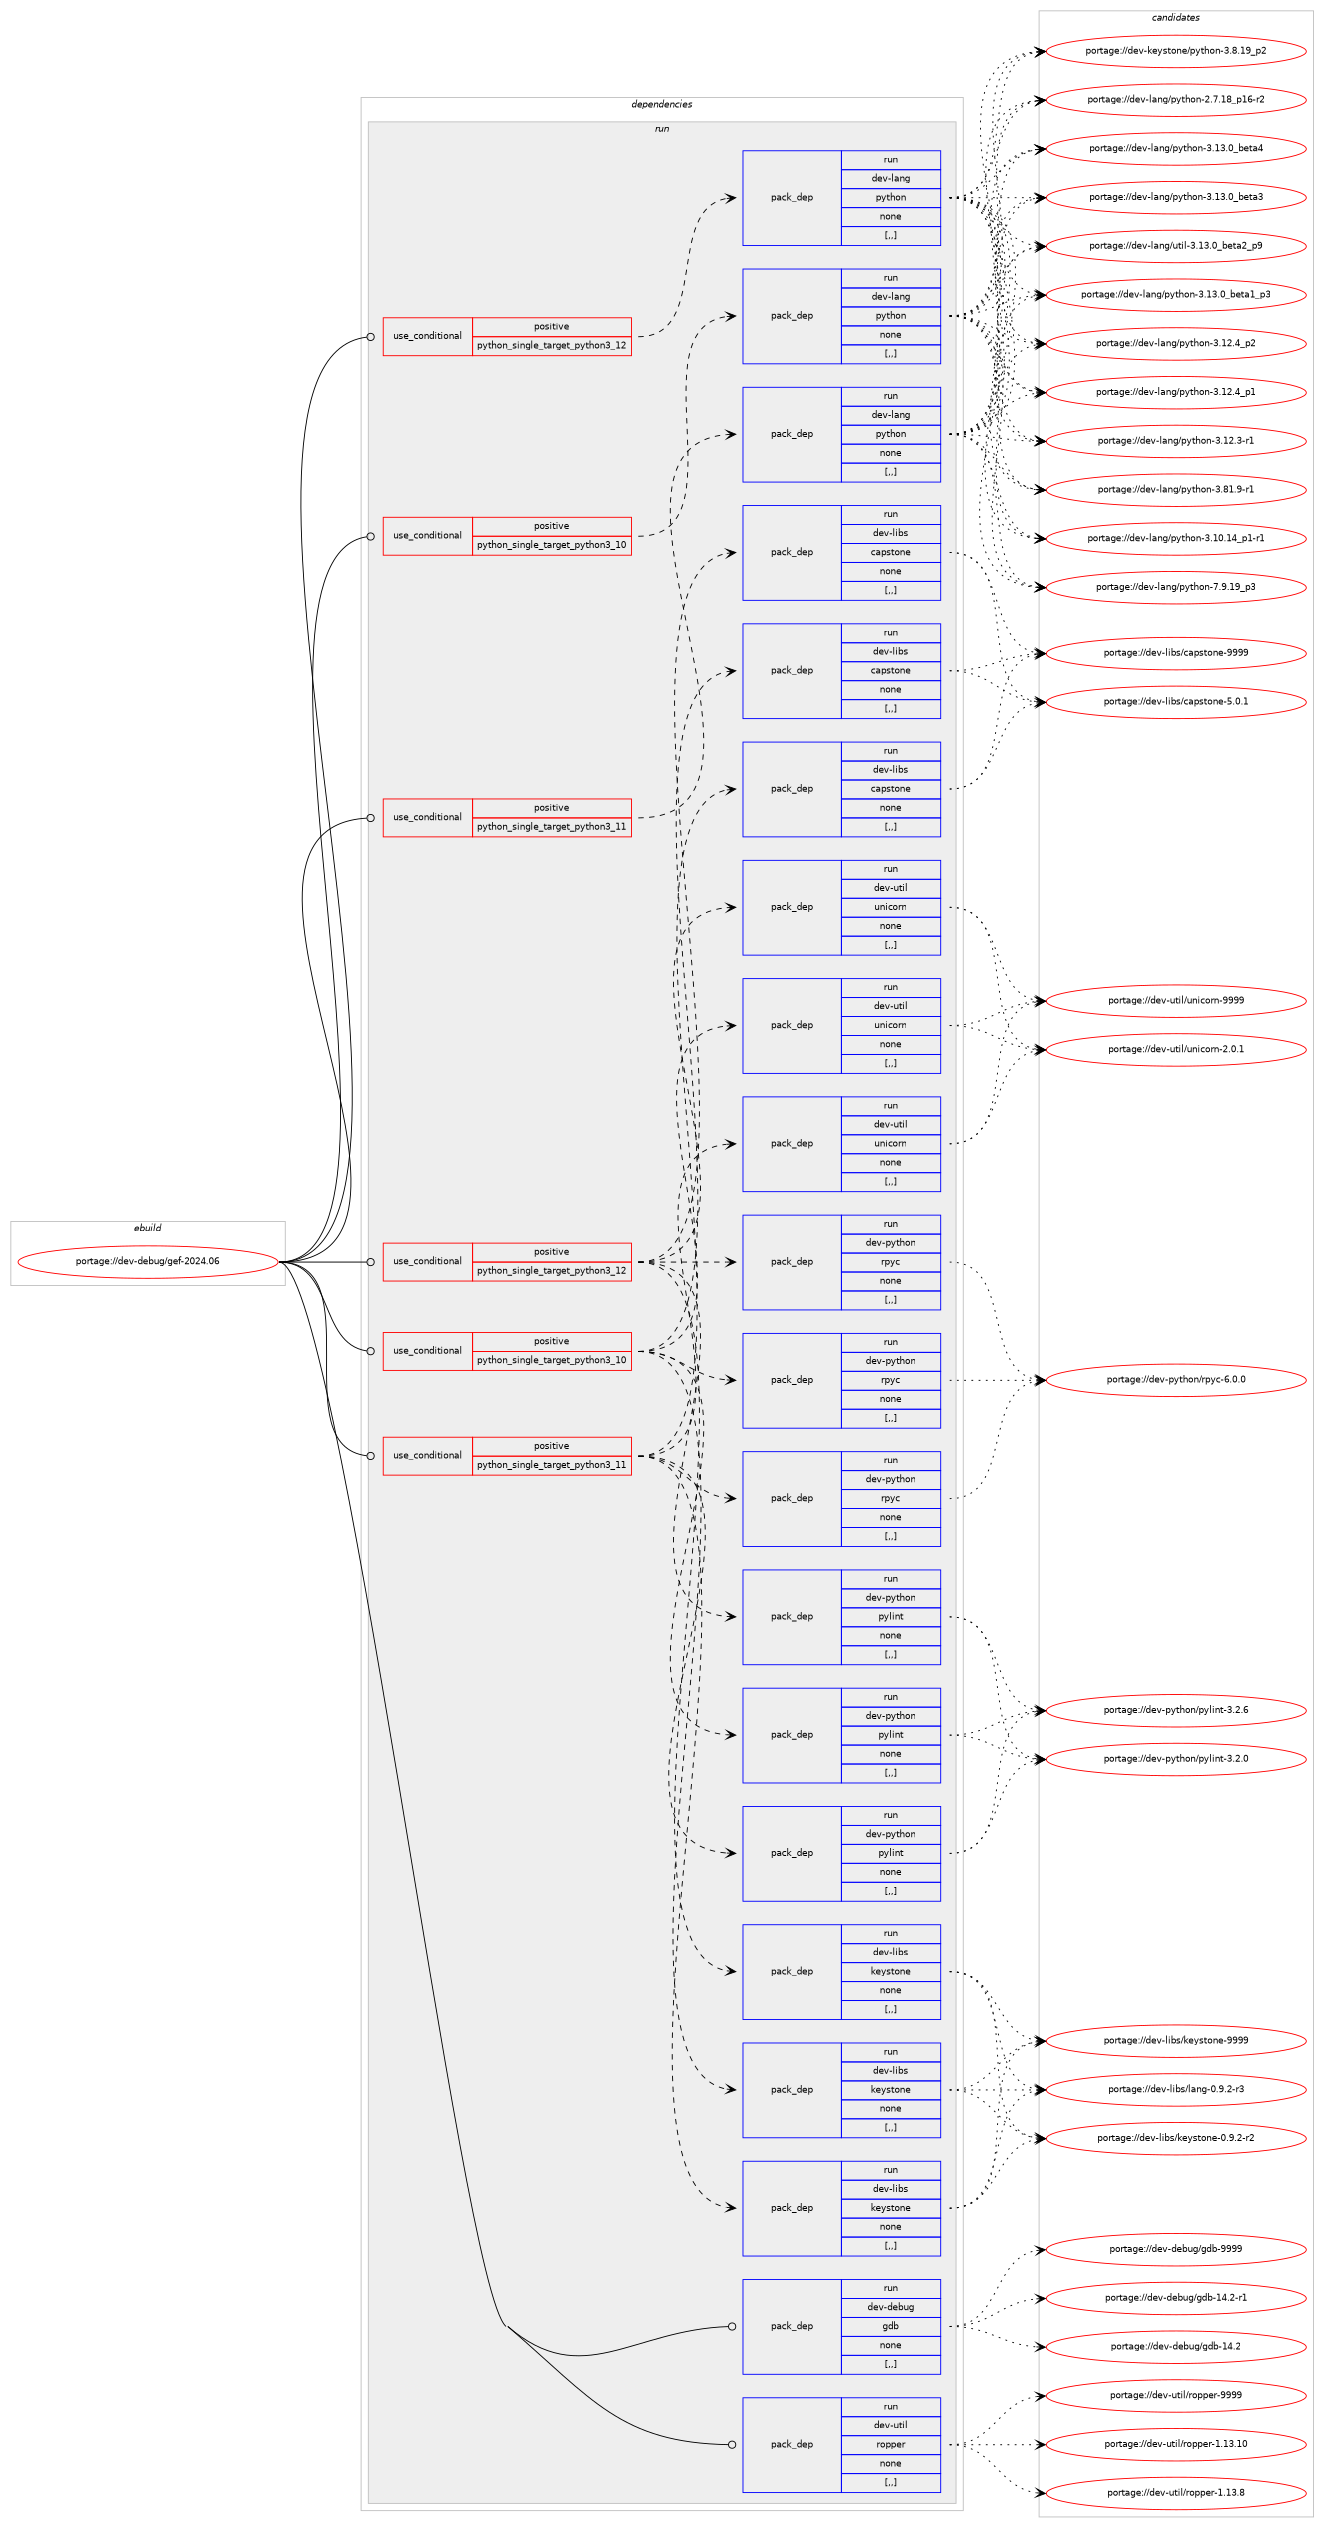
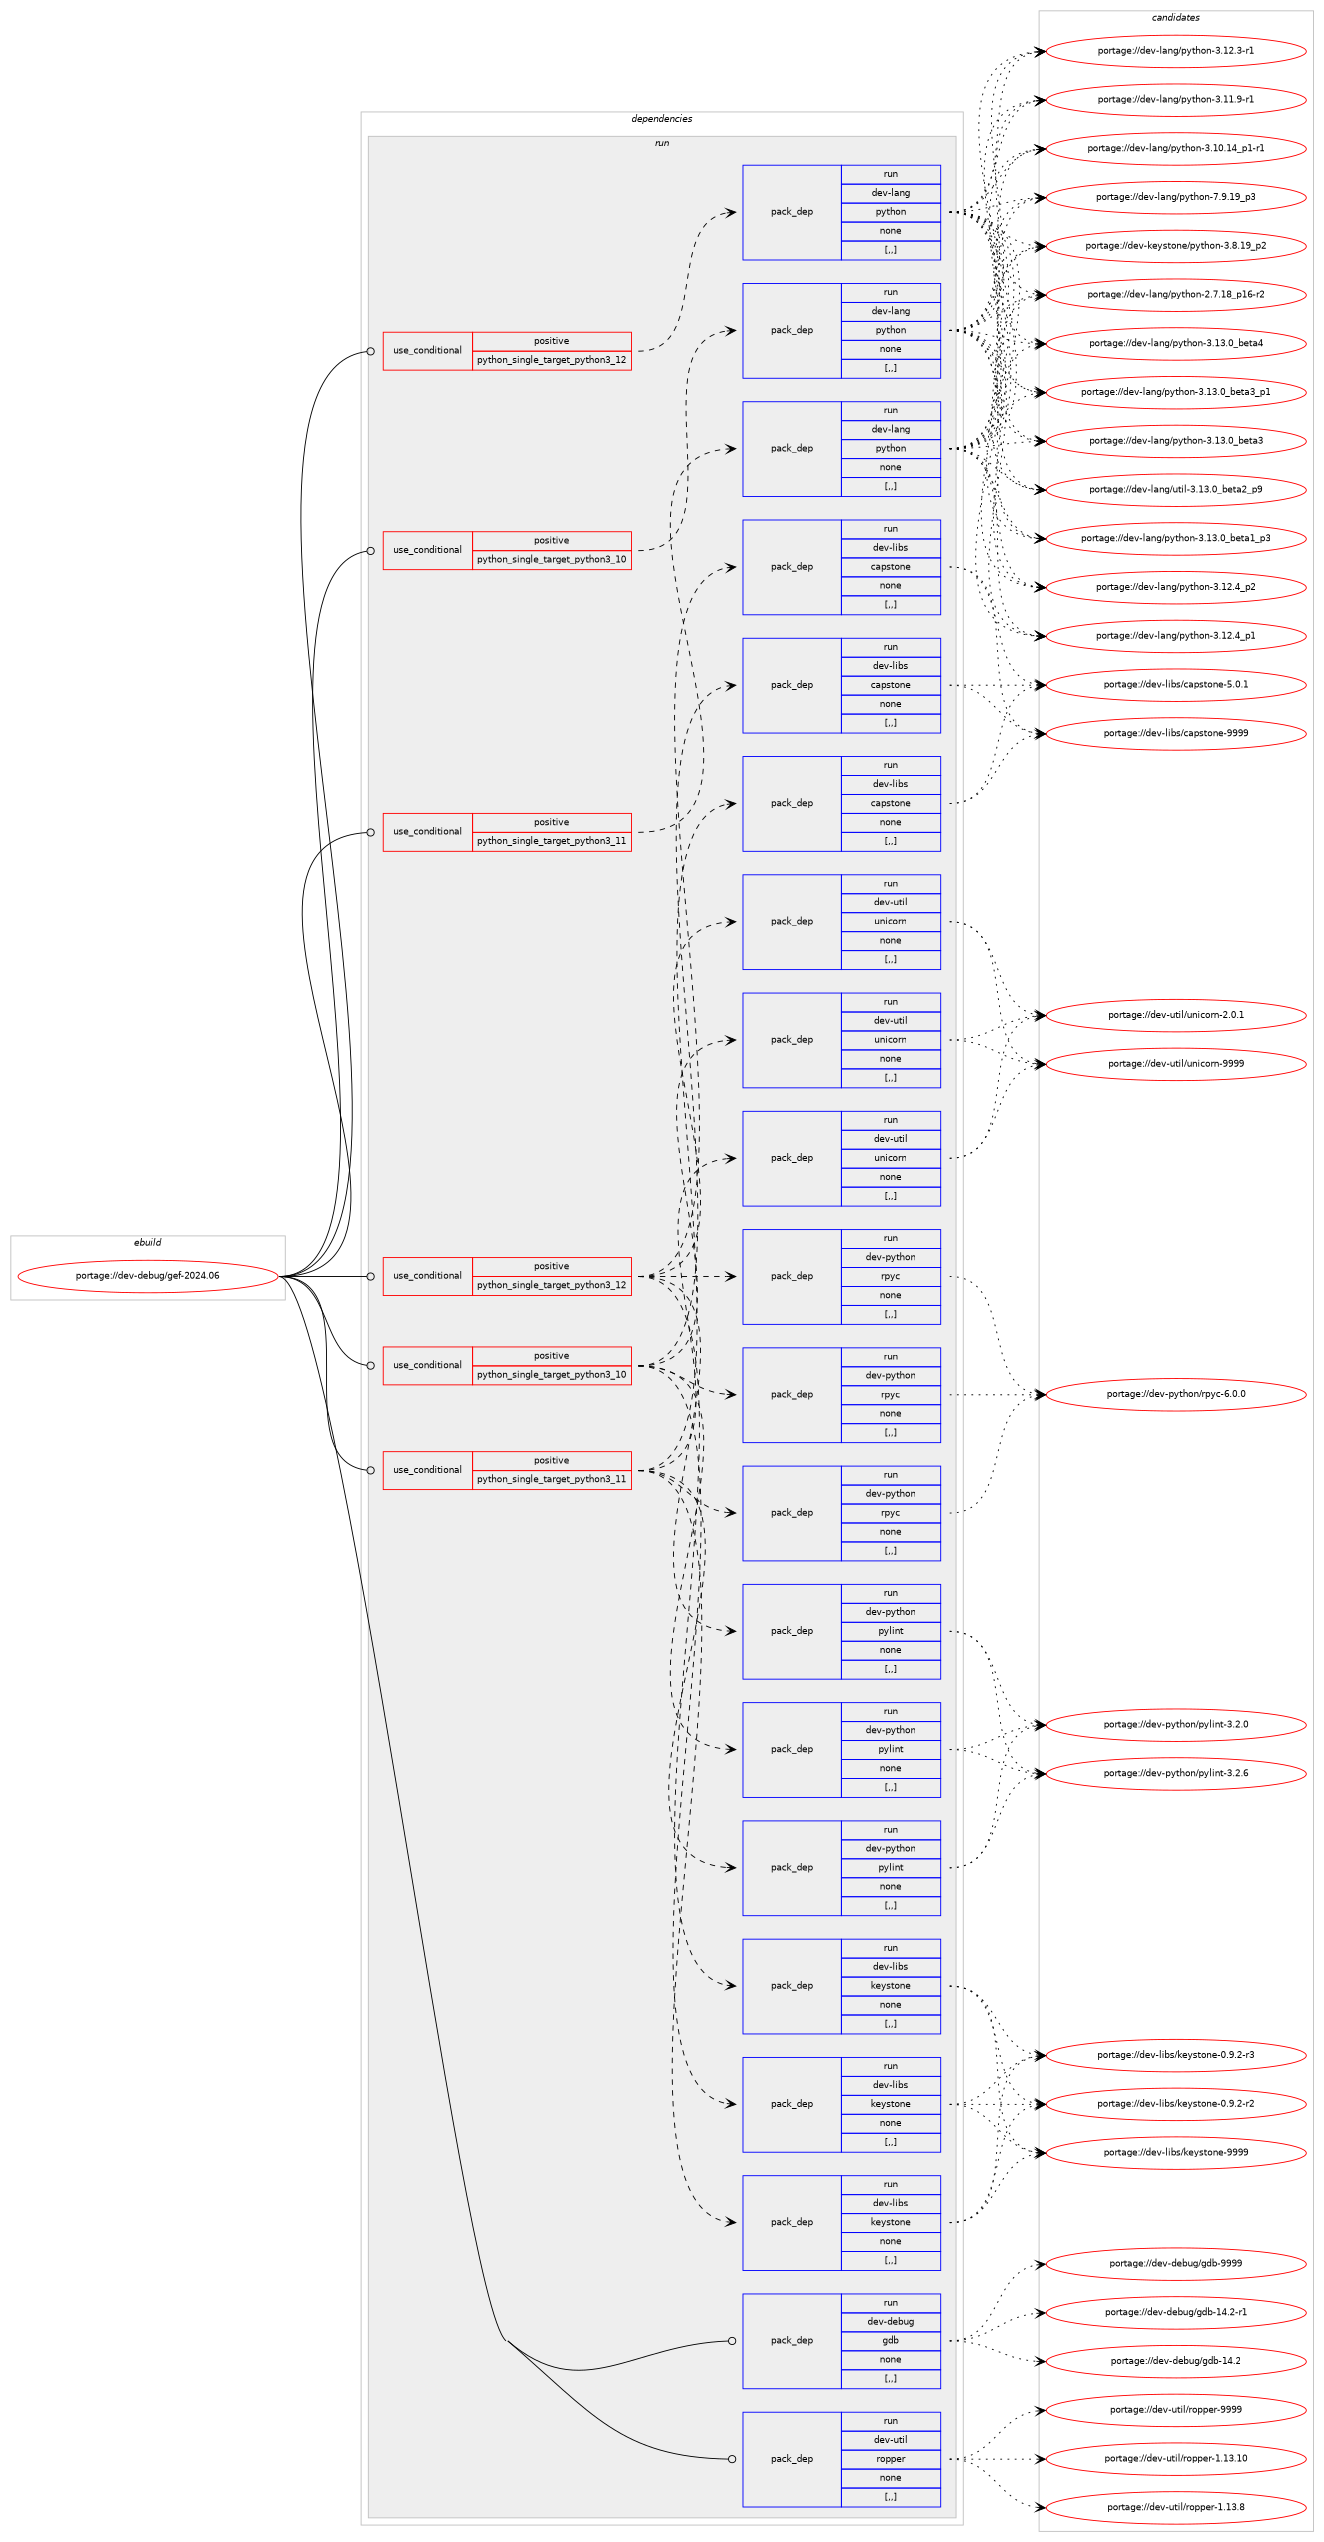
node "portage://dev-lang/python-3.13.0_beta3_p1": added
node "portage://dev-lang/python-3.81.9-r1": label "portage://dev-lang/python-3.81.9-r1" -> "portage://dev-lang/python-3.11.9-r1"
node "portage://dev-libs/lang-0.9.2-r3": label "portage://dev-libs/lang-0.9.2-r3" -> "portage://dev-libs/keystone-0.9.2-r3"
